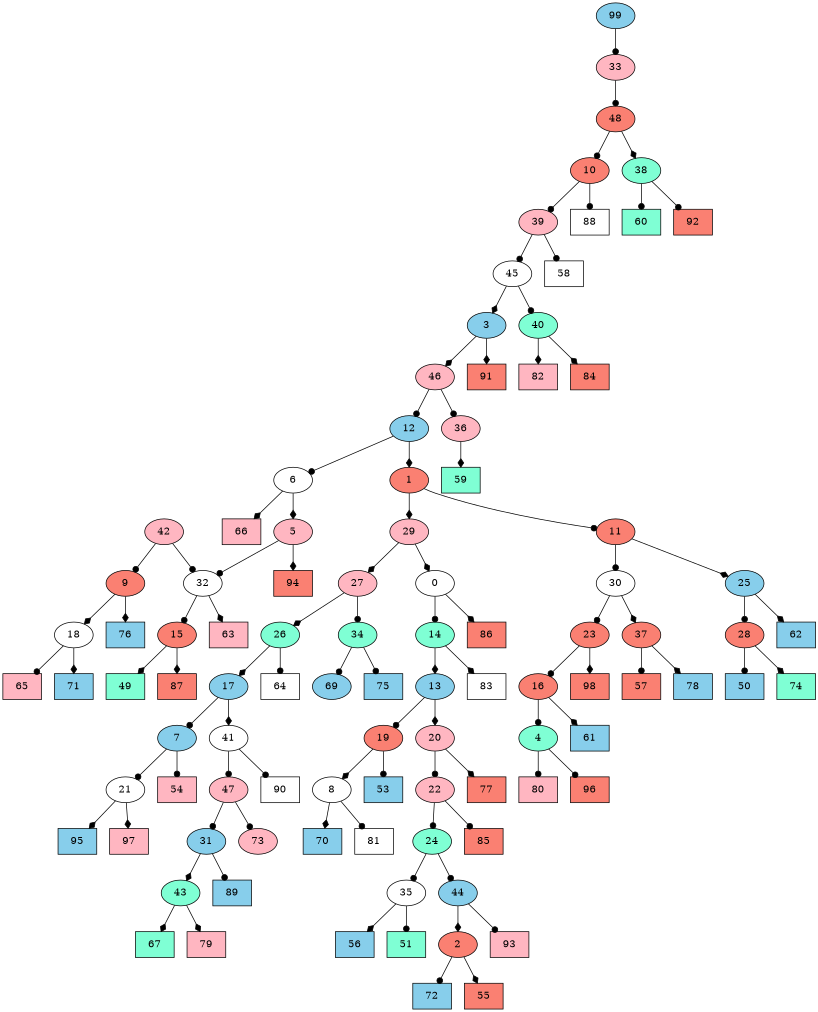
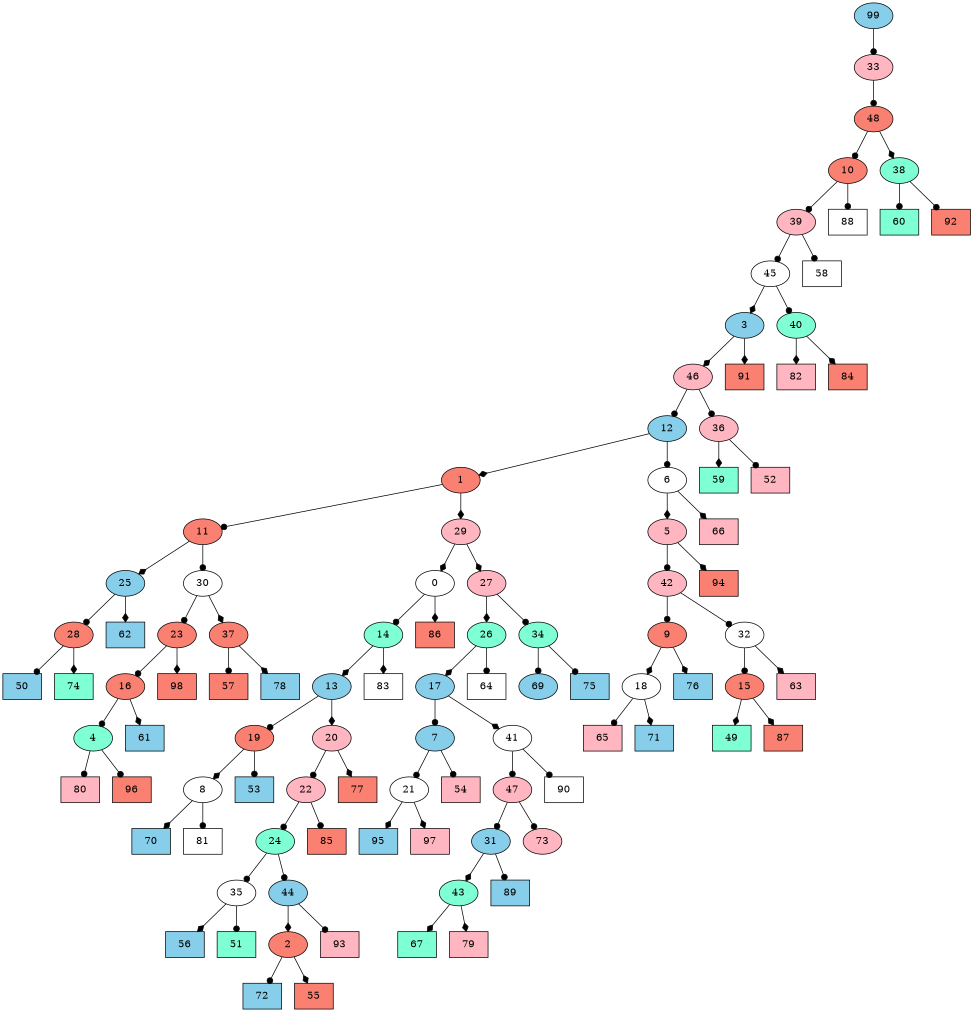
node "52": added
edge "5" -> "32": now "5" -> "42"
